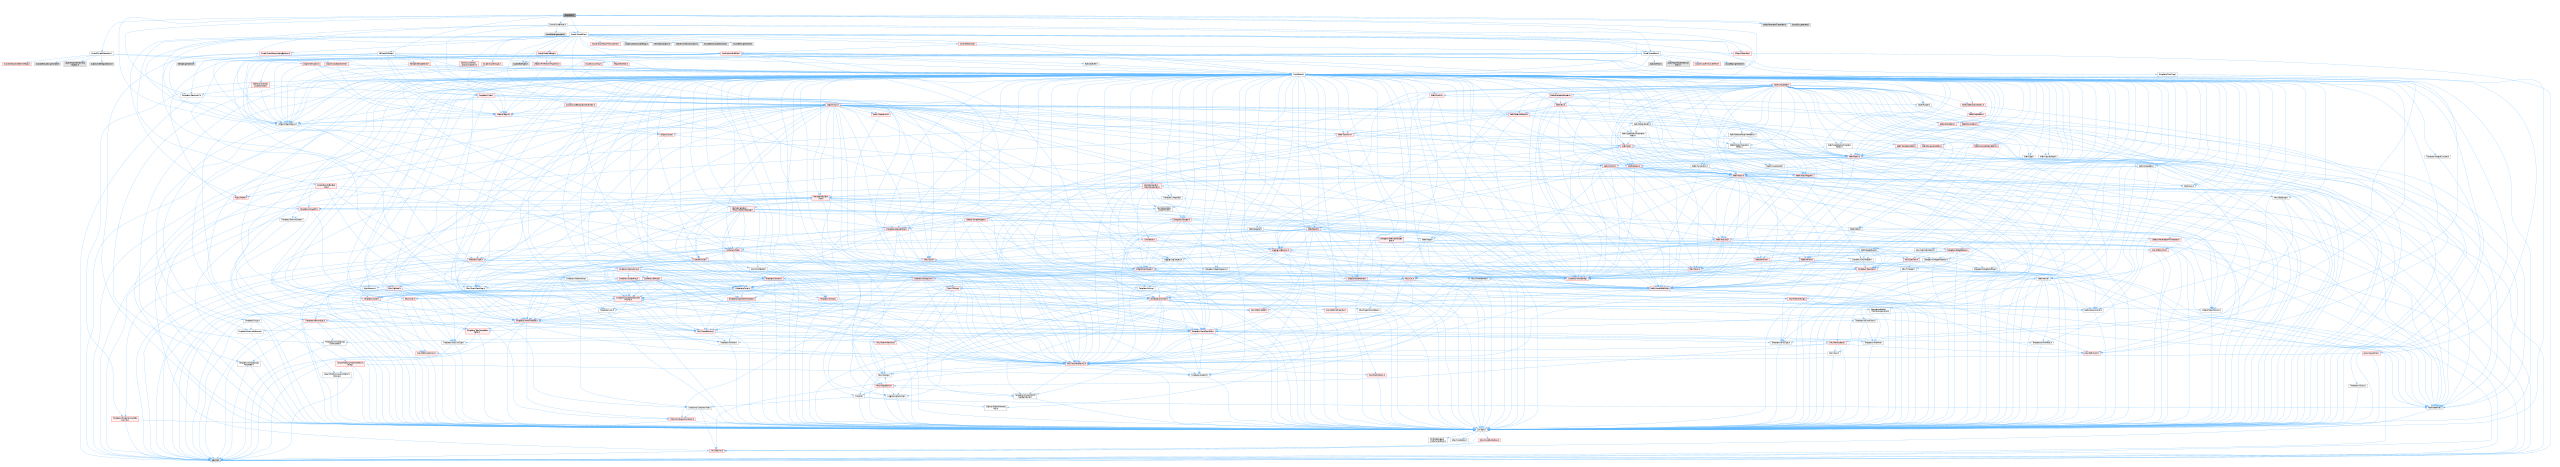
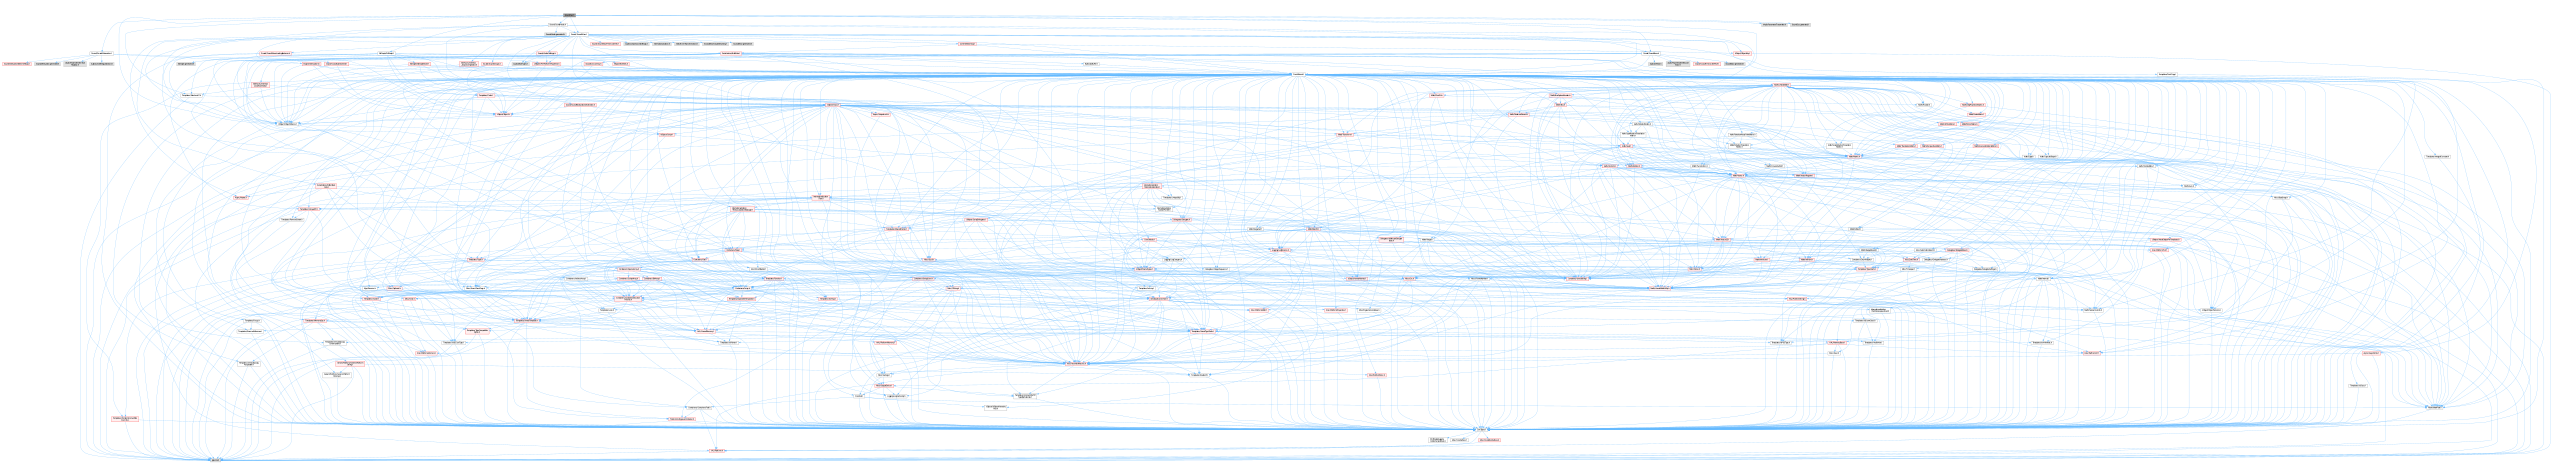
edge "Misc/OutputDevice.h" -> "Misc/VarArgs.h": reversed
